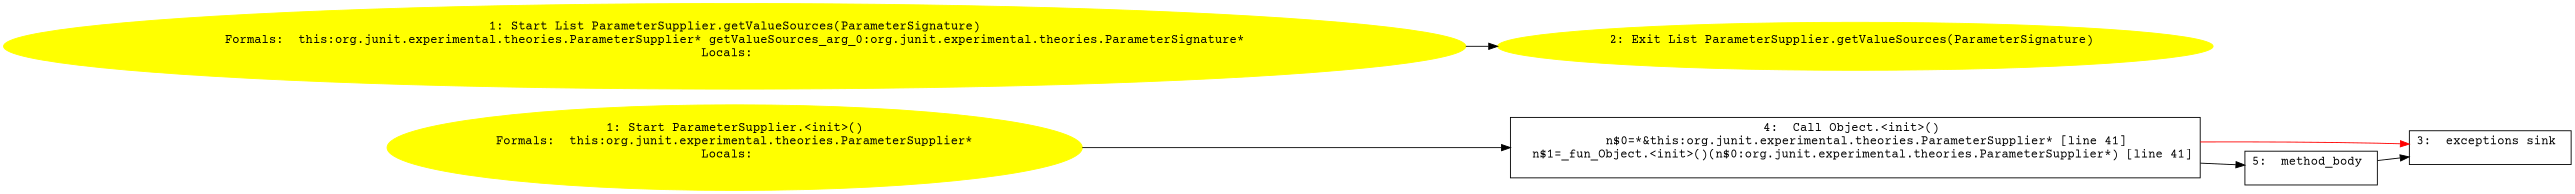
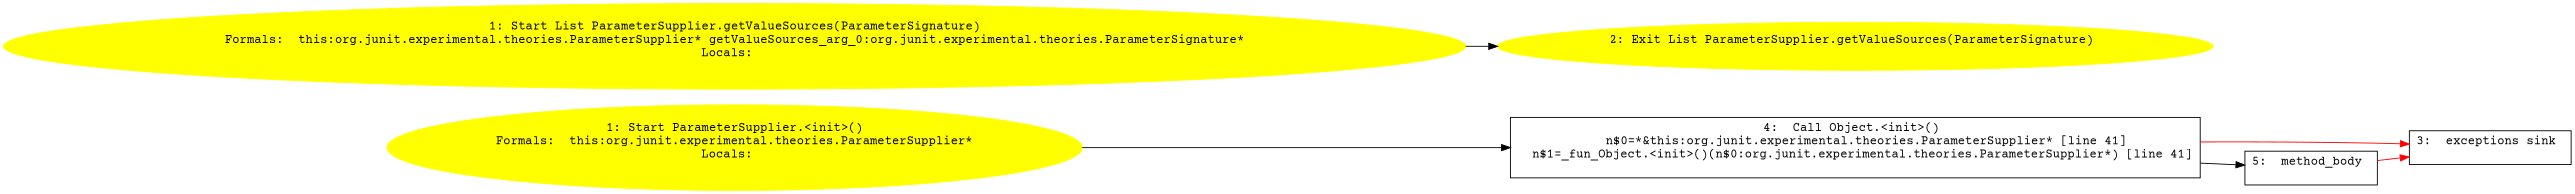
edge "5:  method_body" -> "3:  exceptions sink": color black -> red
